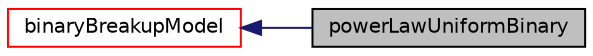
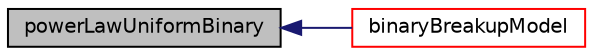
edge "powerLawUniformBinary" -> "binaryBreakupModel": reversed
